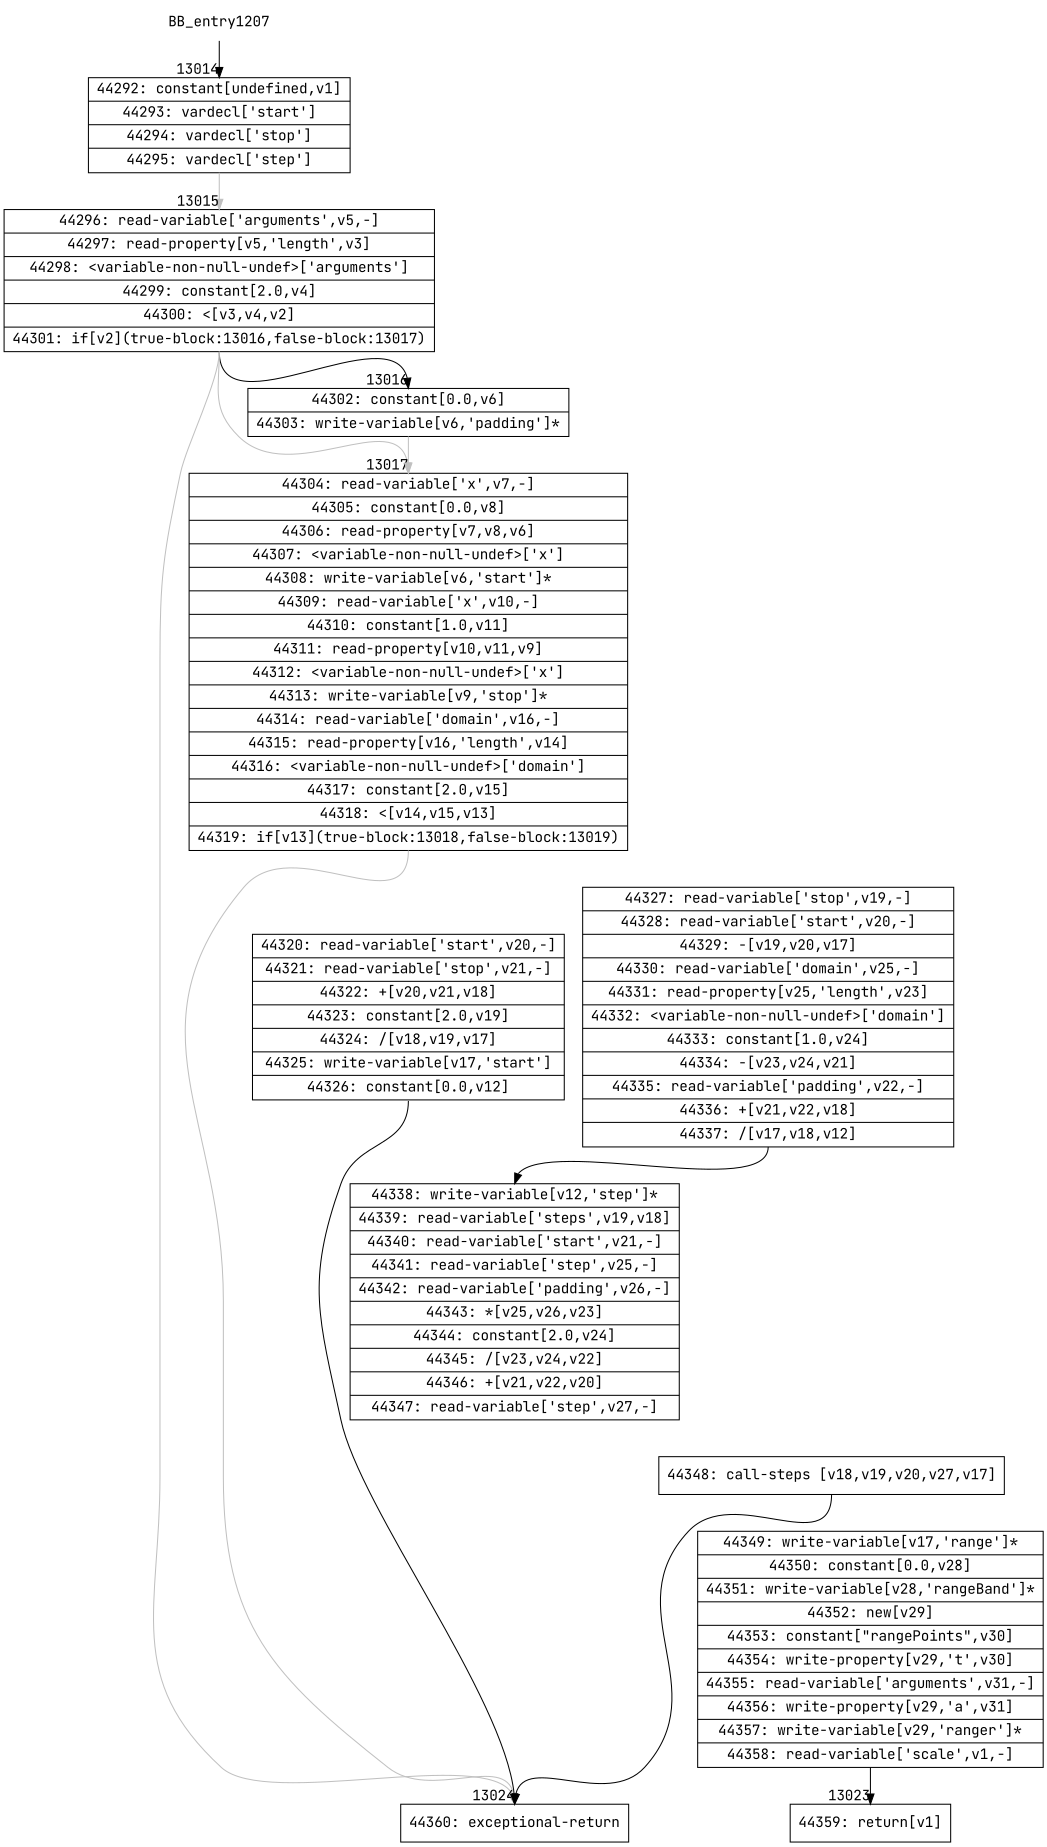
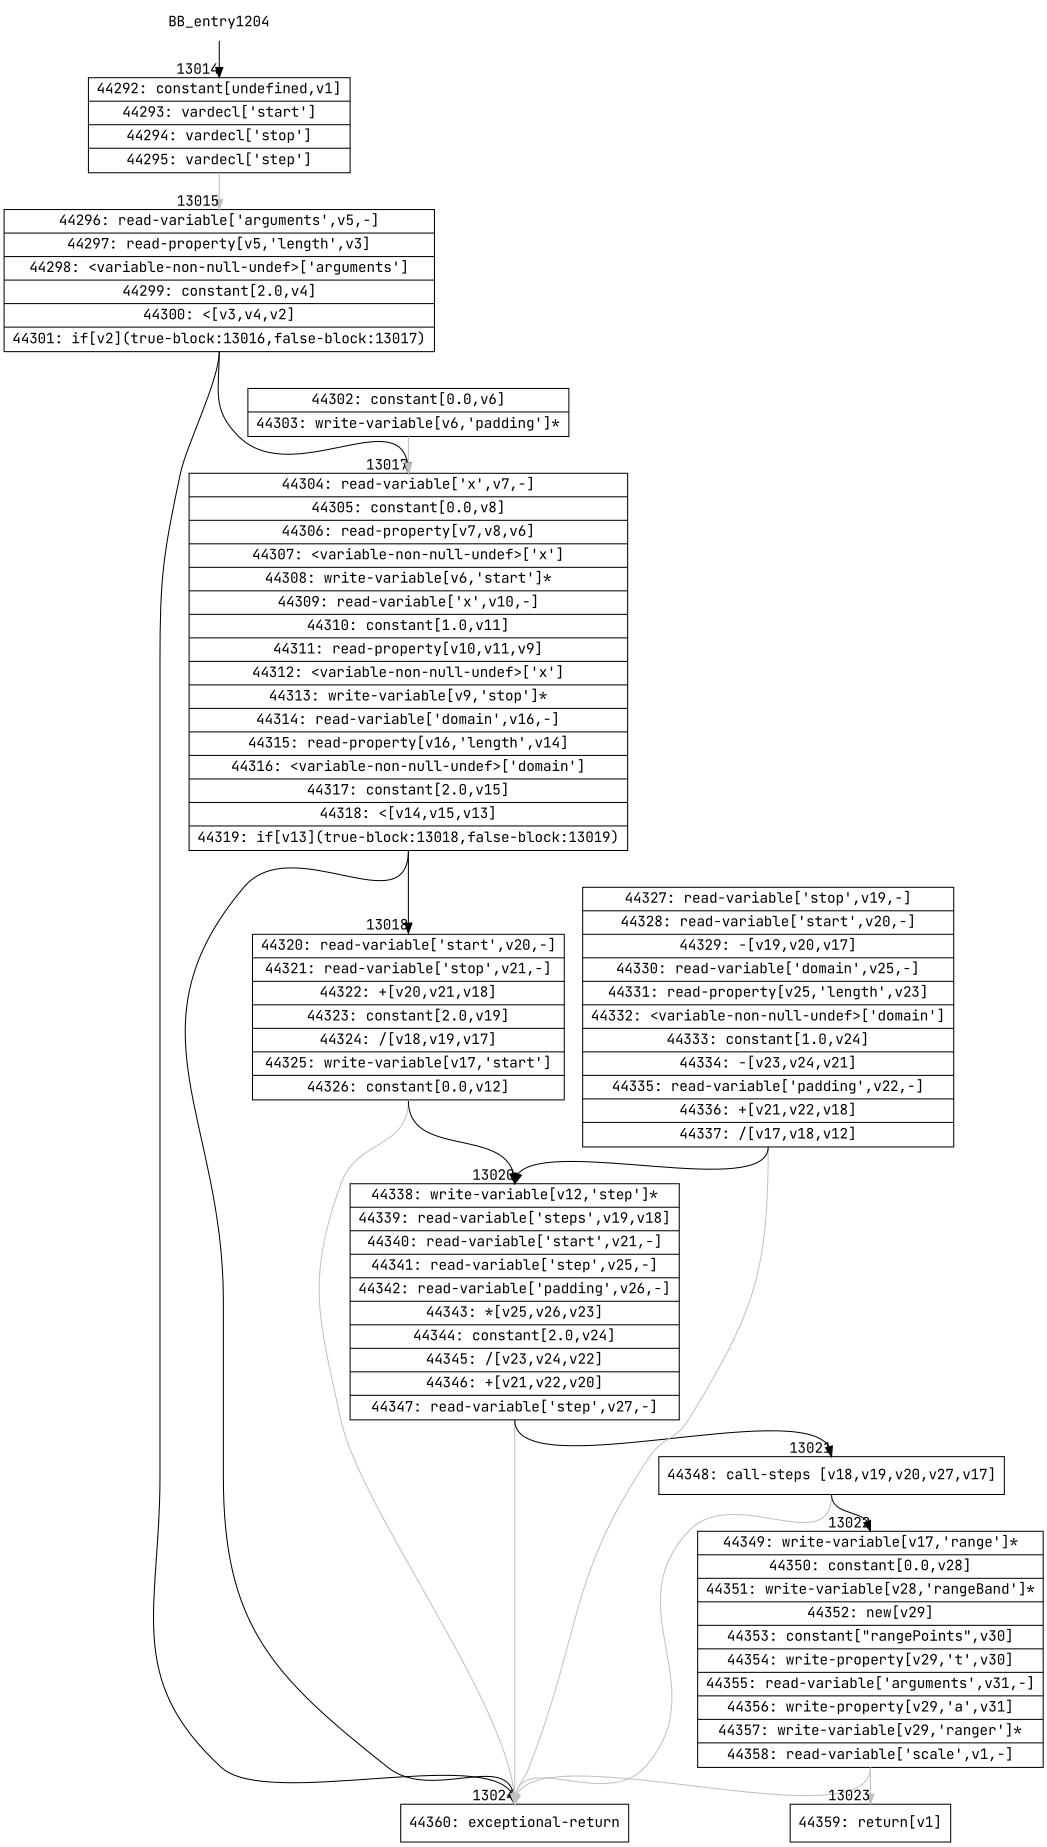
node "BB_entry1207": label "BB_entry1207" -> "BB_entry1204"
edge "44296: read-variable['arguments',v5,-]" -> "44302: constant[0.0,v6]": removed
edge "44296: read-variable['arguments',v5,-]" -> "44304: read-variable['x',v7,-]": color gray -> black
edge "44304: read-variable['x',v7,-]" -> "44320: read-variable['start',v20,-]": added
edge "44320: read-variable['start',v20,-]" -> "44338: write-variable[v12,'step']*": added
edge "44296: read-variable['arguments',v5,-]" -> "44360: exceptional-return": color gray -> black
edge "44304: read-variable['x',v7,-]" -> "44360: exceptional-return": color gray -> black
edge "44338: write-variable[v12,'step']*" -> "44348: call-steps [v18,v19,v20,v27,v17]": added
edge "44320: read-variable['start',v20,-]" -> "44360: exceptional-return": color black -> gray
edge "44327: read-variable['stop',v19,-]" -> "44360: exceptional-return": added
edge "44348: call-steps [v18,v19,v20,v27,v17]" -> "44349: write-variable[v17,'range']*": added
edge "44338: write-variable[v12,'step']*" -> "44360: exceptional-return": added
edge "44348: call-steps [v18,v19,v20,v27,v17]" -> "44360: exceptional-return": color black -> gray
edge "44349: write-variable[v17,'range']*" -> "44359: return[v1]": color black -> gray
edge "44349: write-variable[v17,'range']*" -> "44360: exceptional-return": added
